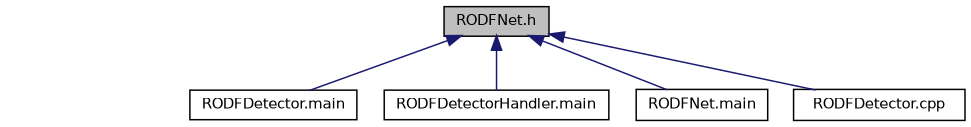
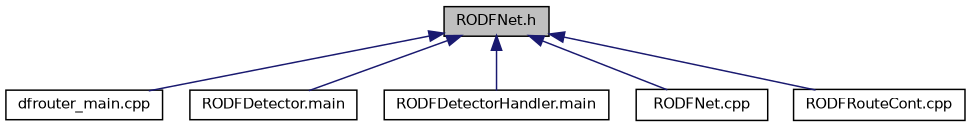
node "dfrouter_main.cpp": added
node "RODFNet.main": label "RODFNet.main" -> "RODFNet.cpp"
node "RODFDetector.cpp": label "RODFDetector.cpp" -> "RODFRouteCont.cpp"
